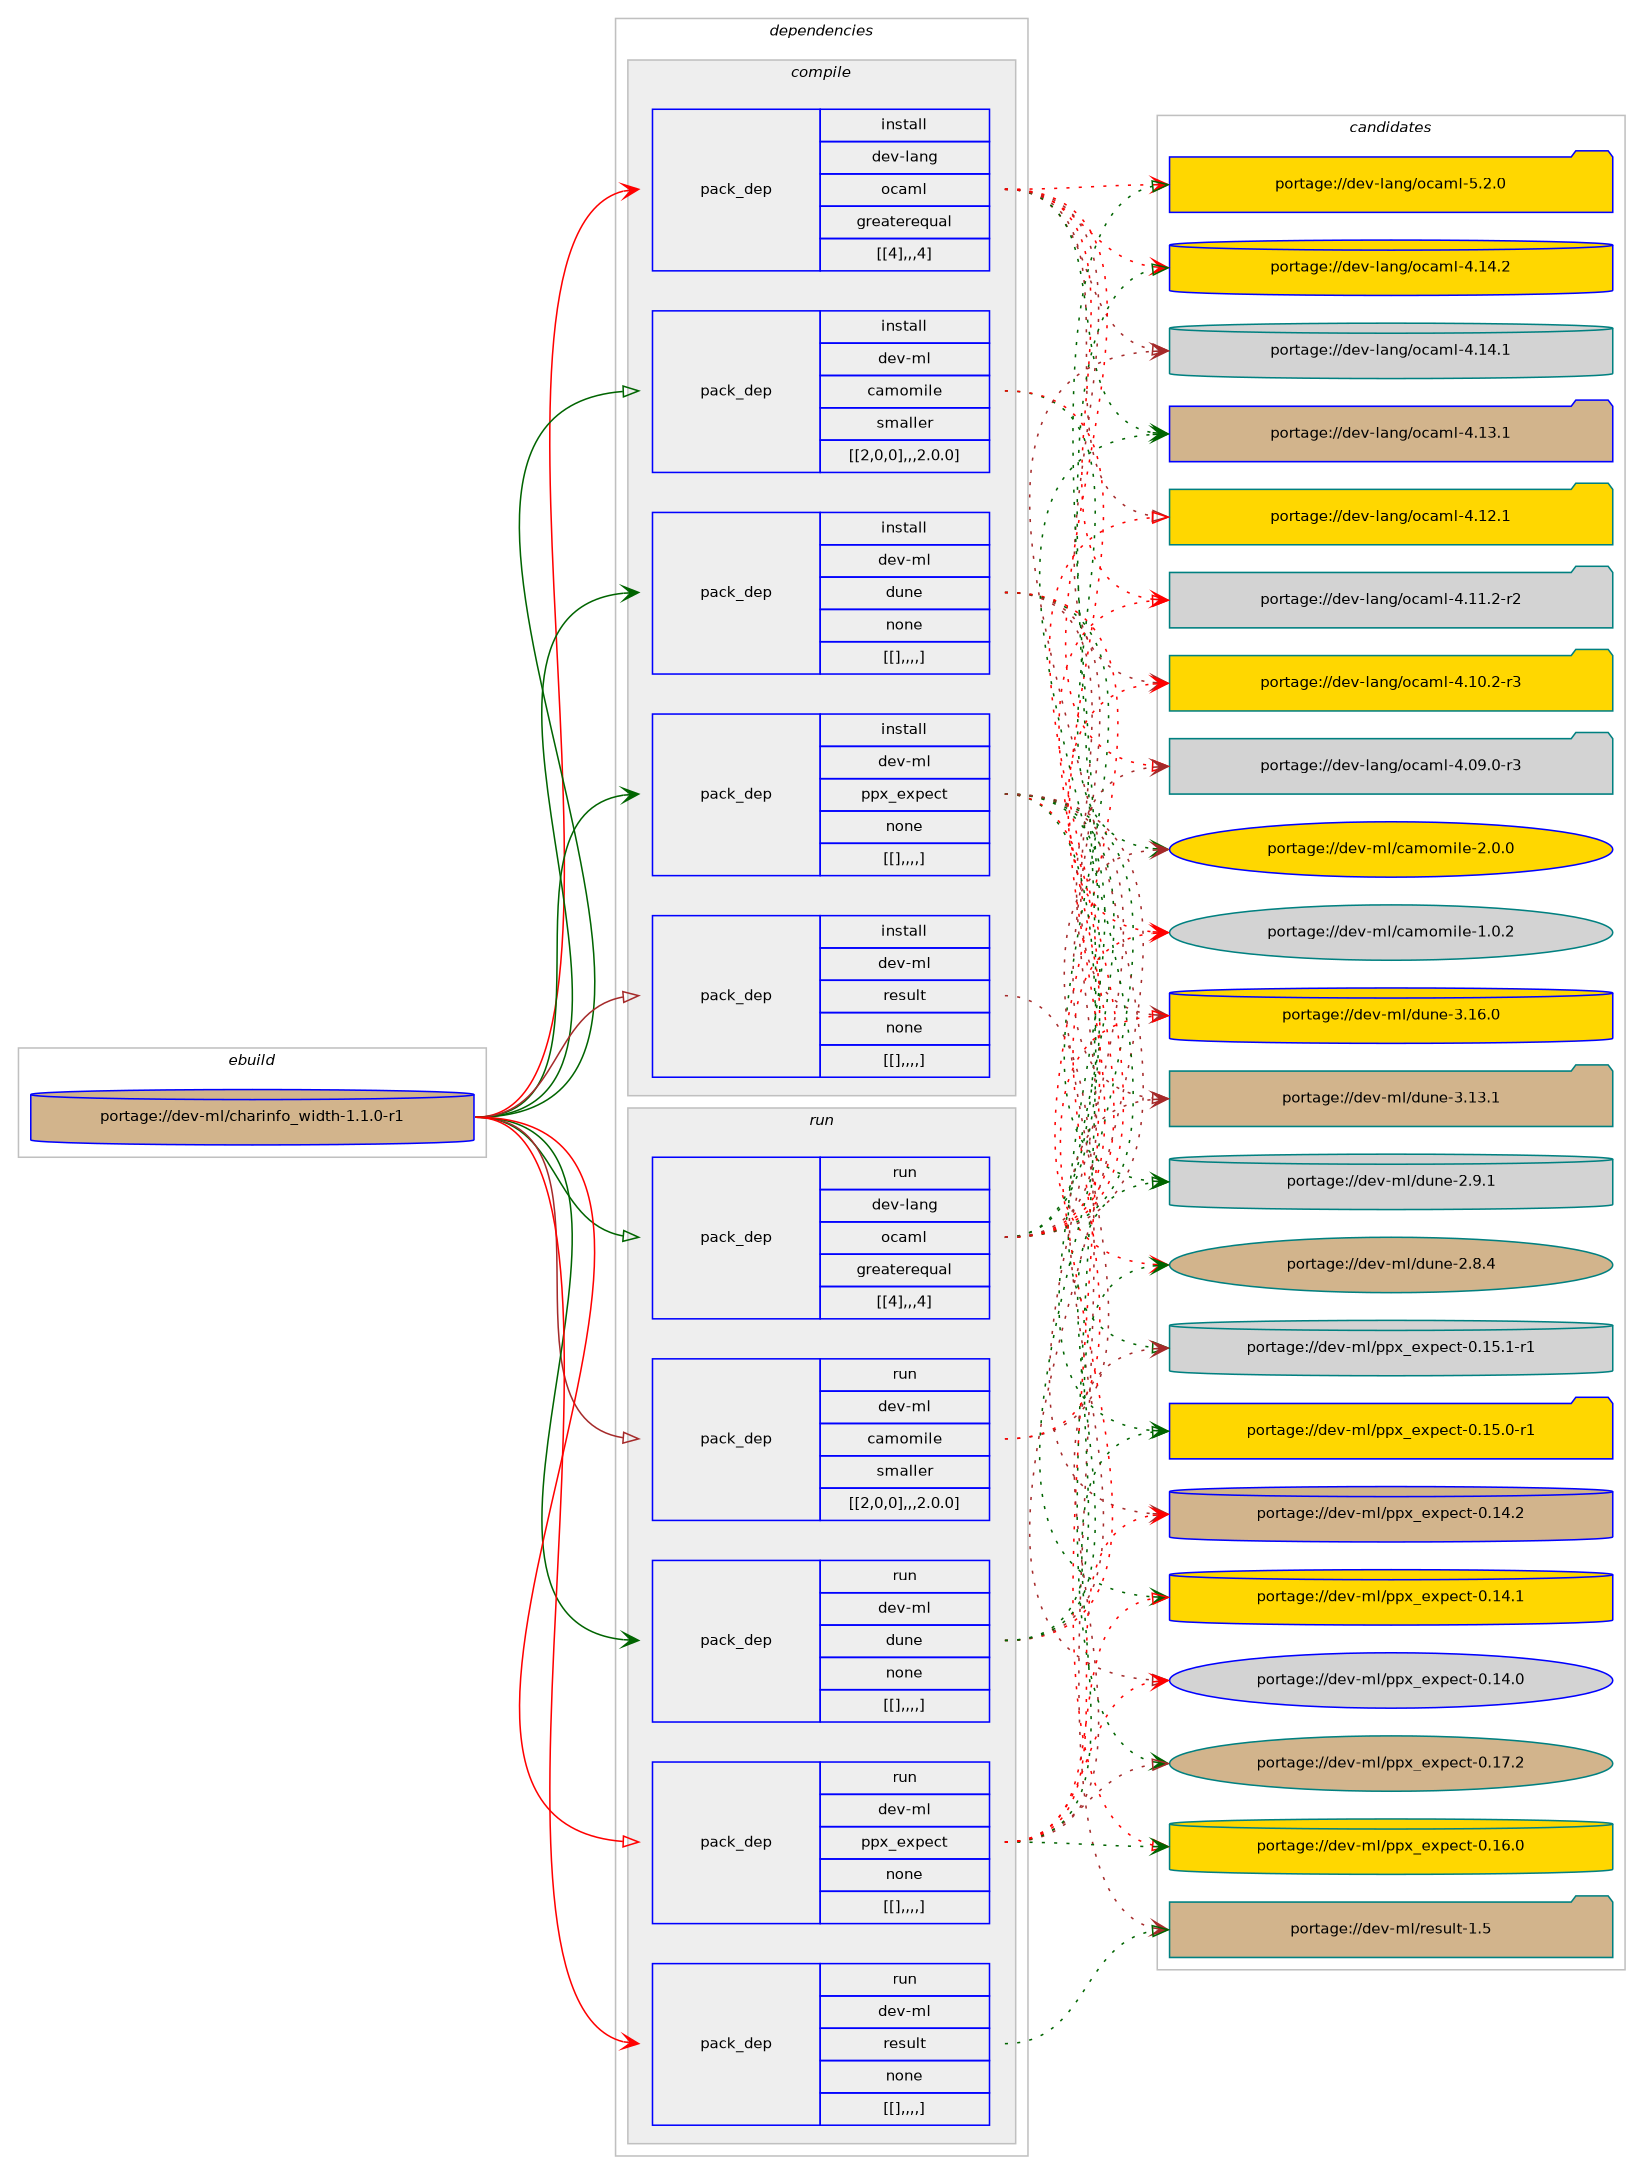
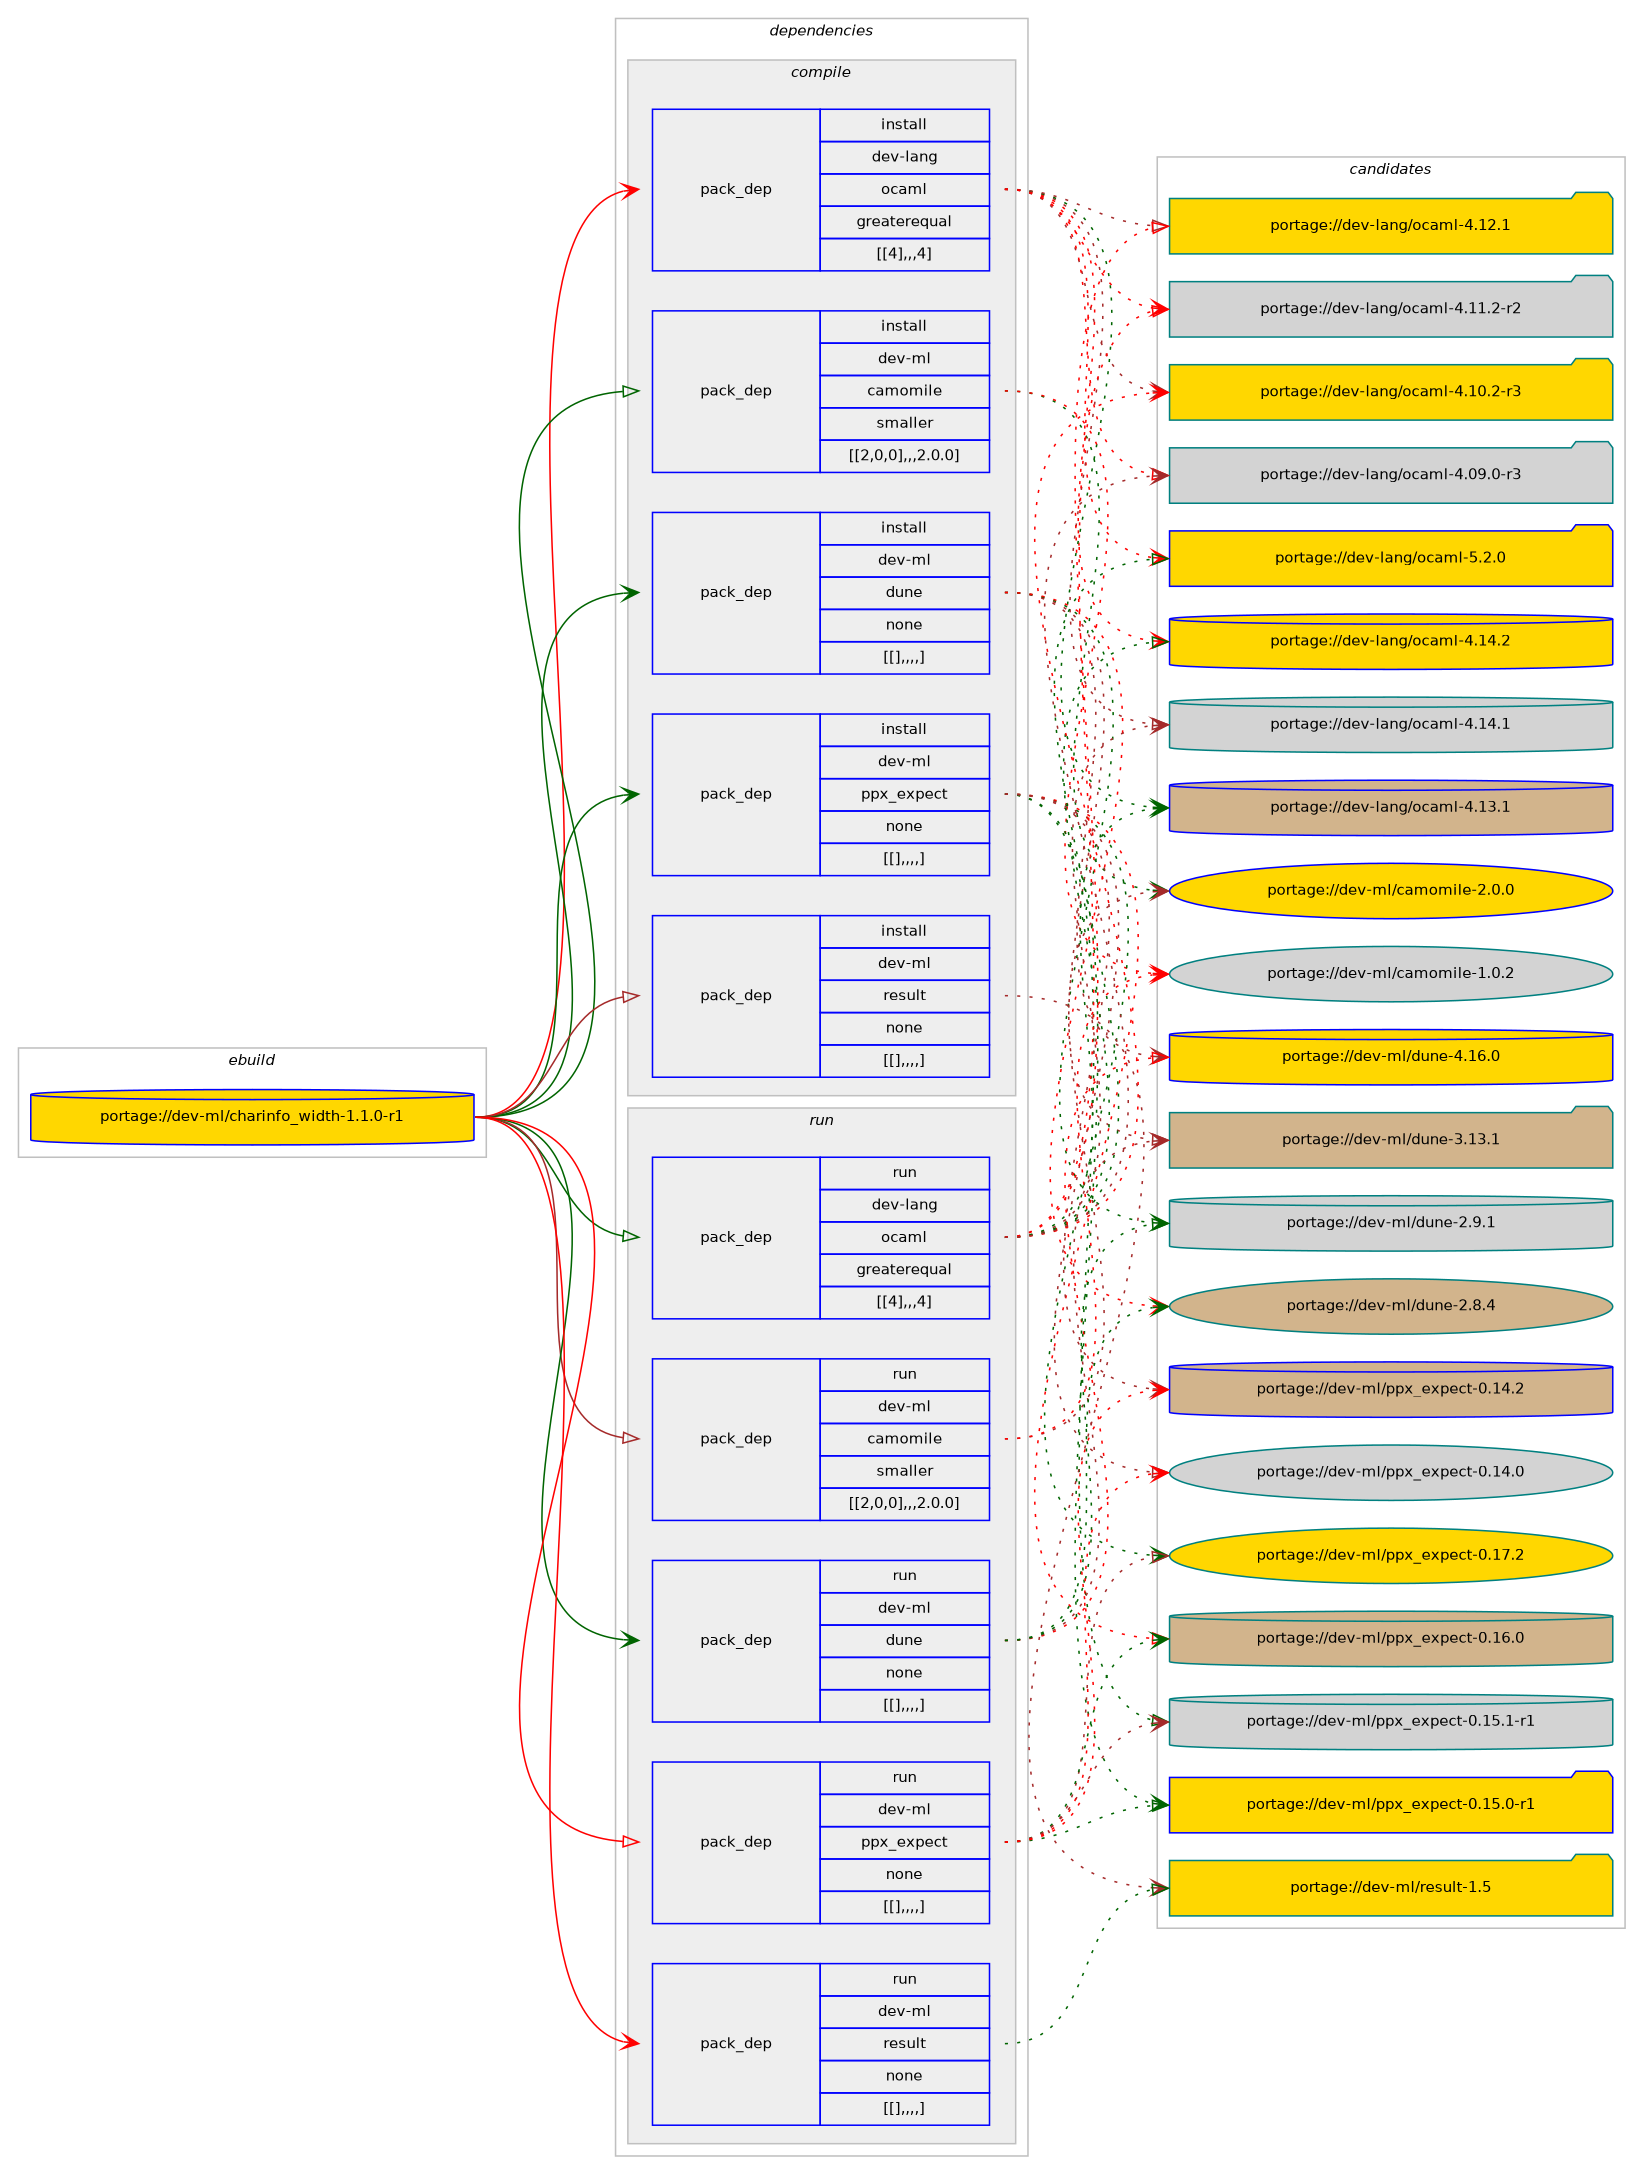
node "portage://dev-lang/ocaml-4.13.1": shape folder -> cylinder
node "portage://dev-ml/dune-3.16.0": label "portage://dev-ml/dune-3.16.0" -> "portage://dev-ml/dune-4.16.0"
node "portage://dev-ml/charinfo_width-1.1.0-r1": fillcolor tan -> gold
node "portage://dev-ml/ppx_expect-0.14.1": removed
node "portage://dev-ml/ppx_expect-0.14.0": color blue -> teal
node "portage://dev-ml/ppx_expect-0.17.2": fillcolor tan -> gold
node "portage://dev-ml/ppx_expect-0.16.0": fillcolor gold -> tan
node "portage://dev-ml/result-1.5": fillcolor tan -> gold
